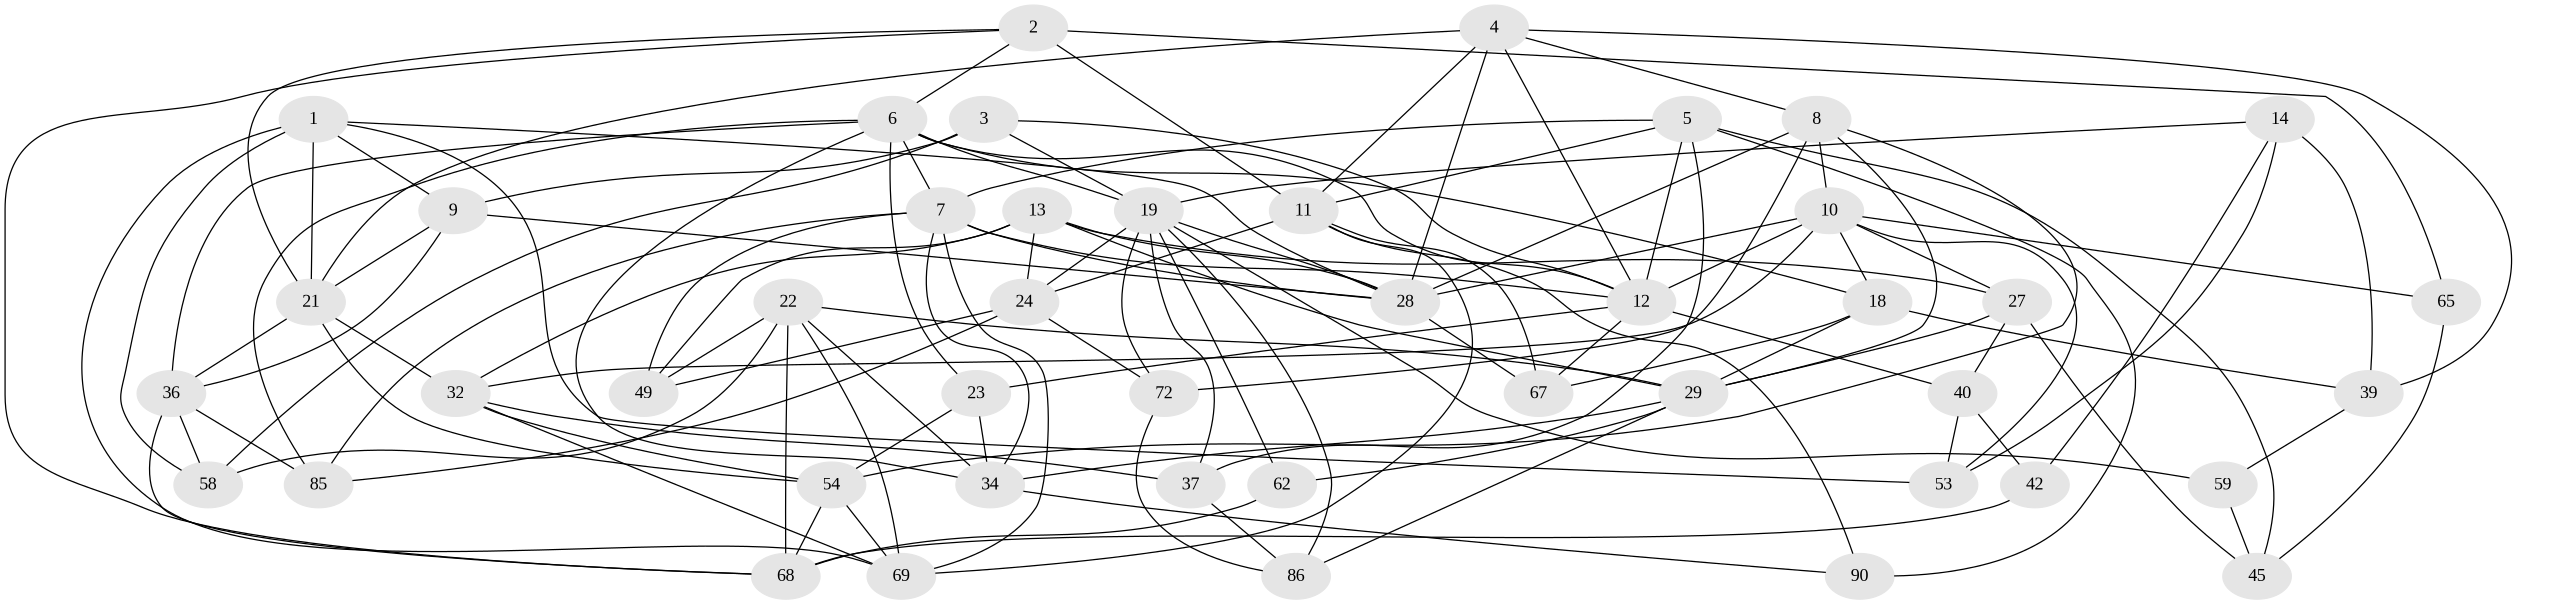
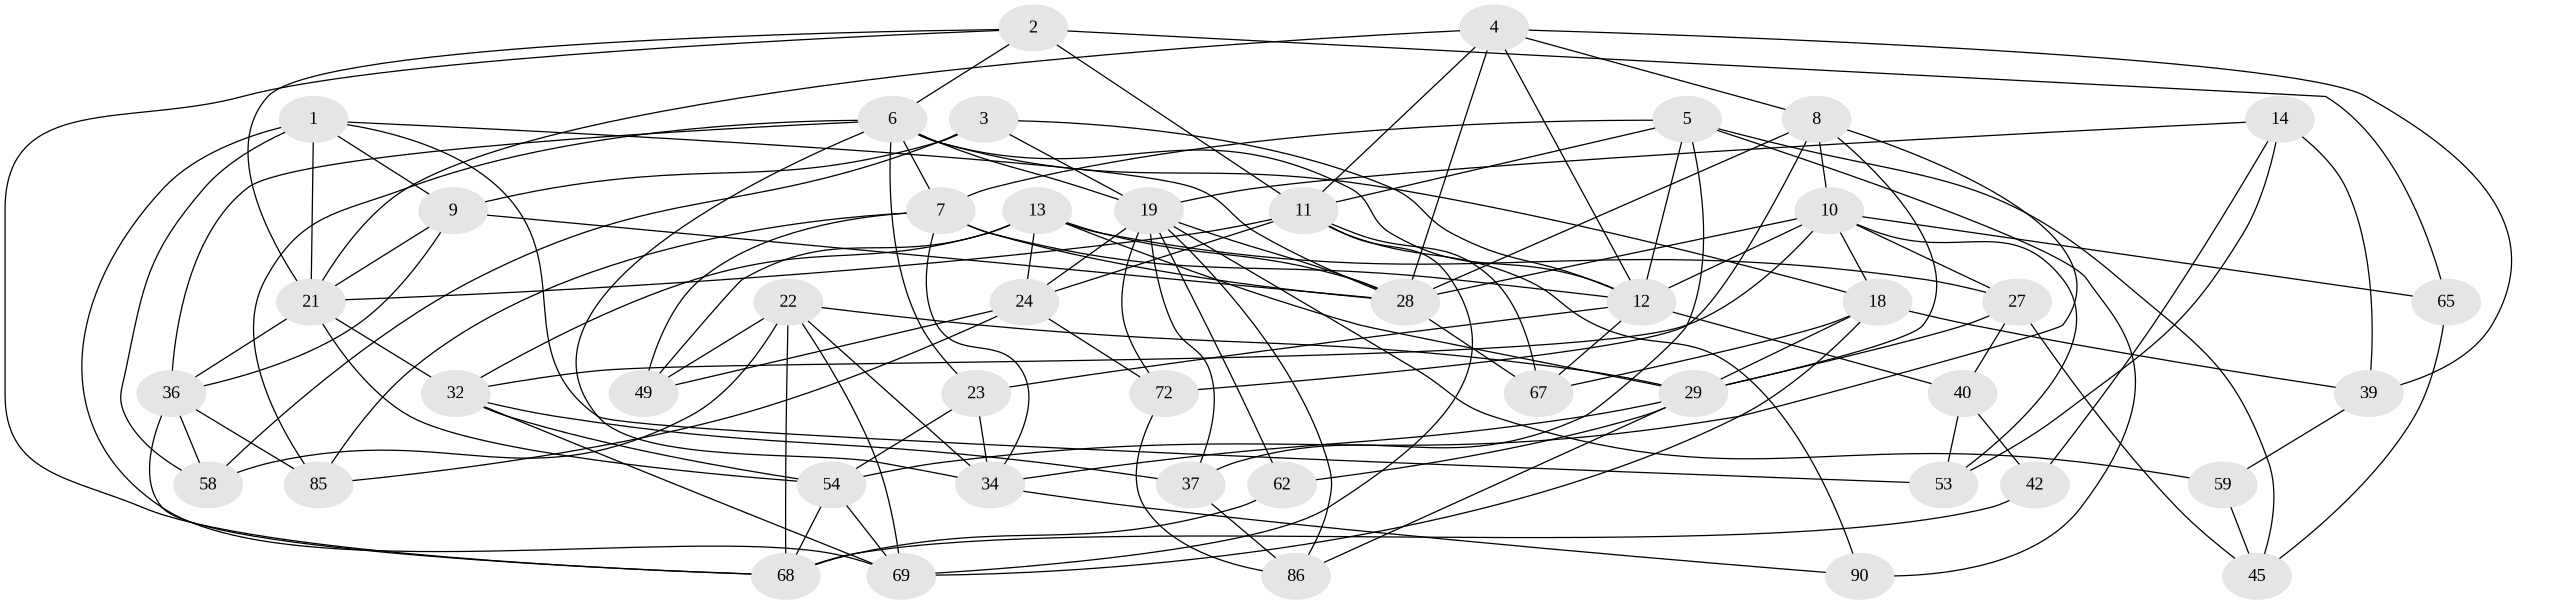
edge "11" -- "21": added
edge "7" -- "69": now "18" -- "69"
